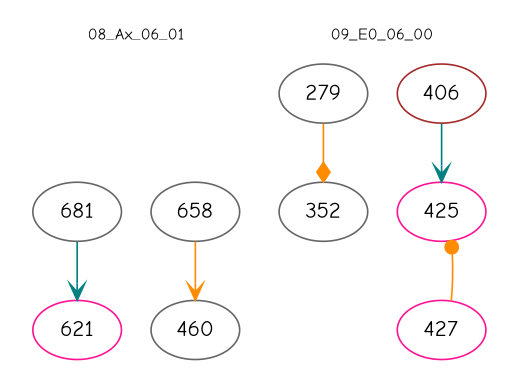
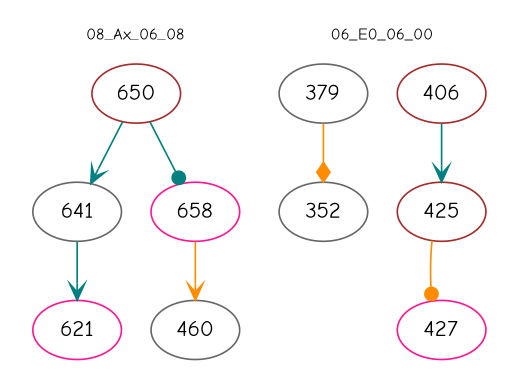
cluster "08_Ax_06_01": label "08_Ax_06_01" -> "08_Ax_06_08"
cluster "09_E0_06_00": label "09_E0_06_00" -> "06_E0_06_00"
node "650": added
node "279": label "279" -> "379"
node "681": label "681" -> "641"
node "658": color gray40 -> deeppink
node "425": color deeppink -> brown
edge "427" -> "425": reversed
